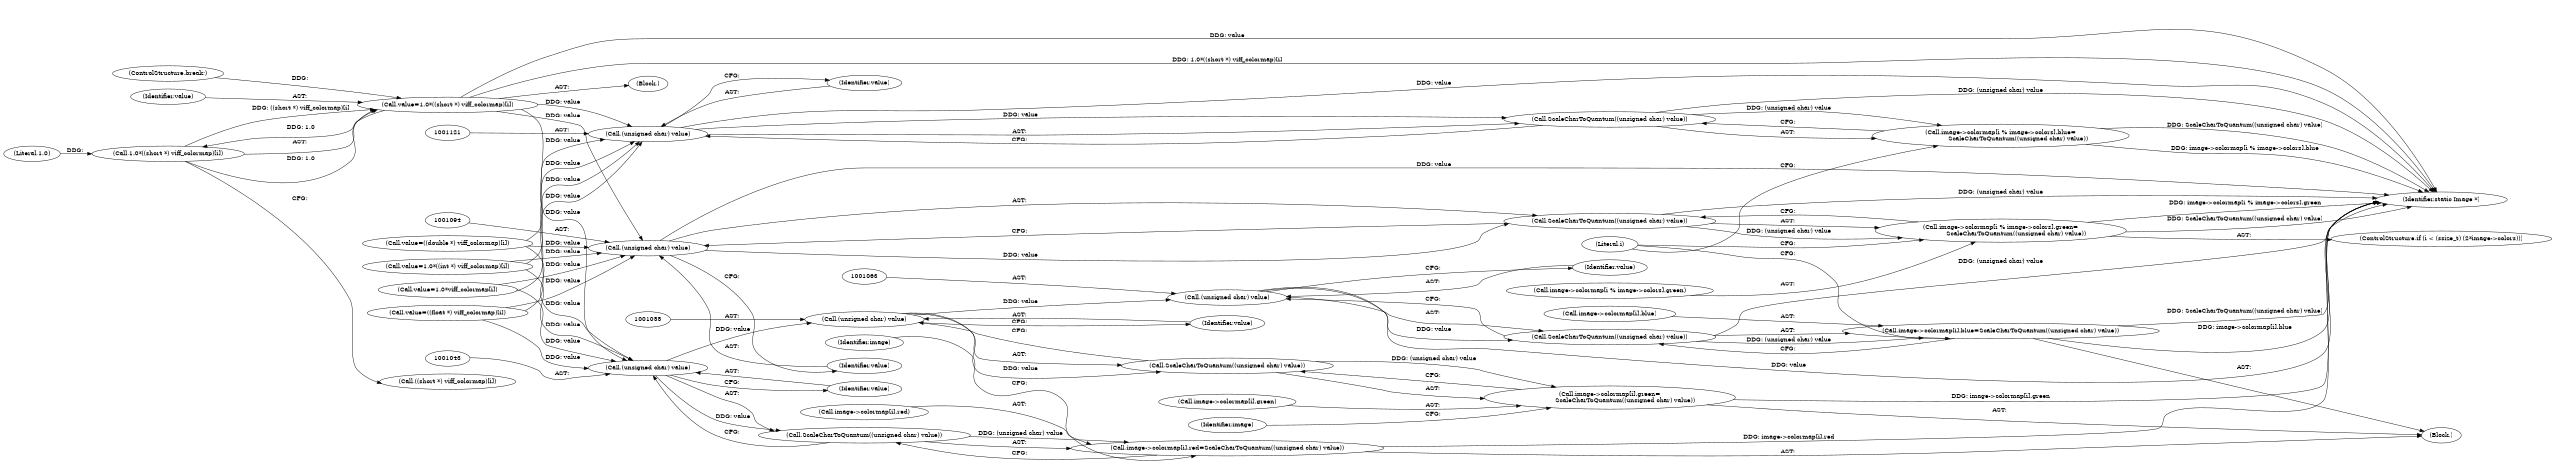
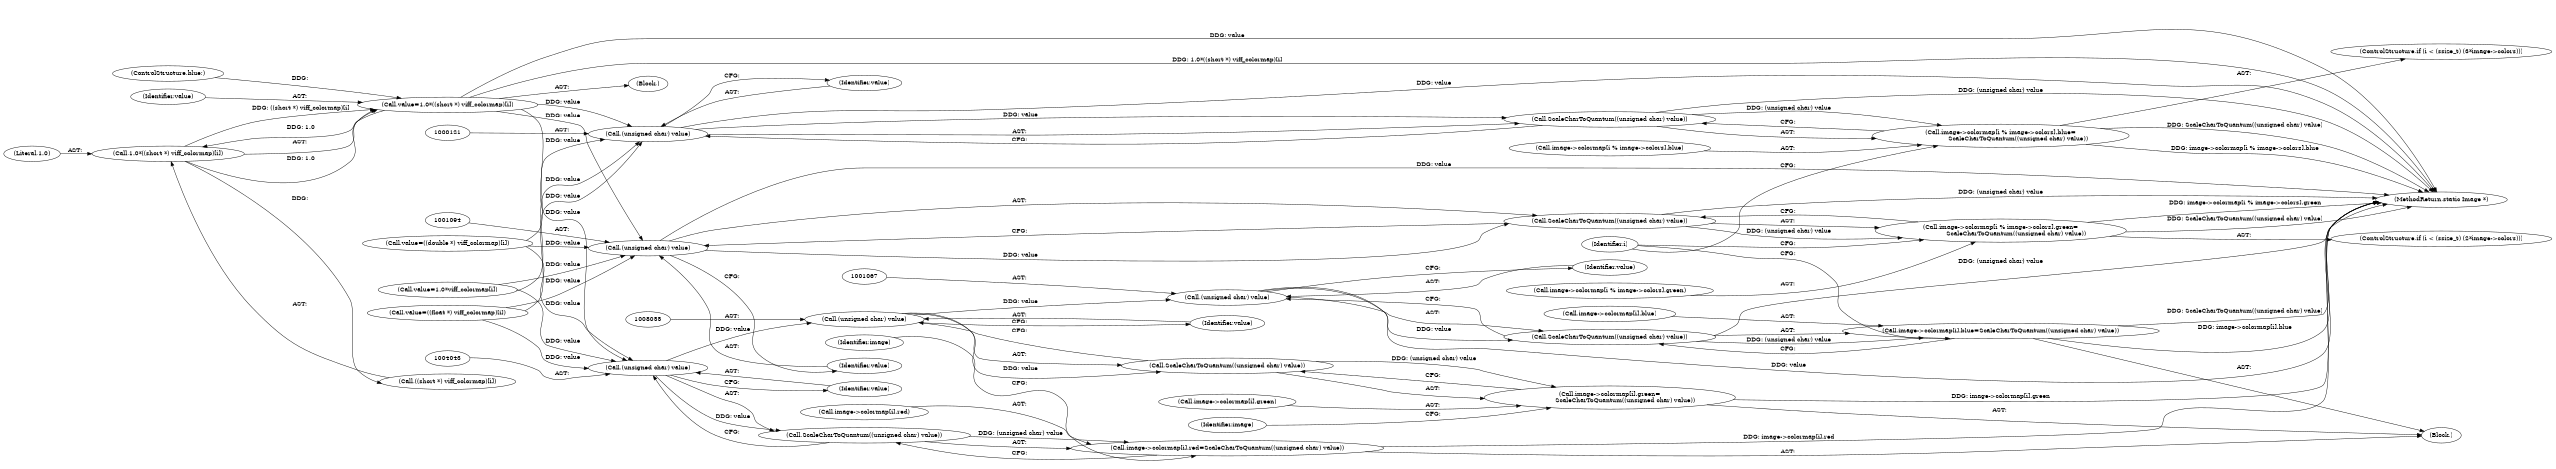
node "(ControlStructure,if (i < (ssize_t) (3*image->colors)))": added
node "(ControlStructure,break;)": label "(ControlStructure,break;)" -> "(ControlStructure,blue;)"
node "1001121": label "1001121" -> "1000121"
node "(Call,image->colormap[i % image->colors].blue)": added
edge "(Literal,1.0)" -> "(Call,1.0*((short *) viff_colormap)[i])": label "DDG: " -> "AST: "
edge "(Call,1.0*((short *) viff_colormap)[i])" -> "(Call,((short *) viff_colormap)[i])": label "CFG: " -> "DDG: "
node "(Identifier,static Image *)": label "(Identifier,static Image *)" -> "(MethodReturn,static Image *)"
node "(Literal,i)": label "(Literal,i)" -> "(Identifier,i)"
node "(Call,value=1.0*((int *) viff_colormap)[i])": removed
node "1001063": label "1001063" -> "1001067"
edge "(Call,((short *) viff_colormap)[i])" -> "(Call,1.0*((short *) viff_colormap)[i])": added, label "AST:"
node "1001055": label "1001055" -> "1008055"
node "1001043": label "1001043" -> "1004043"
